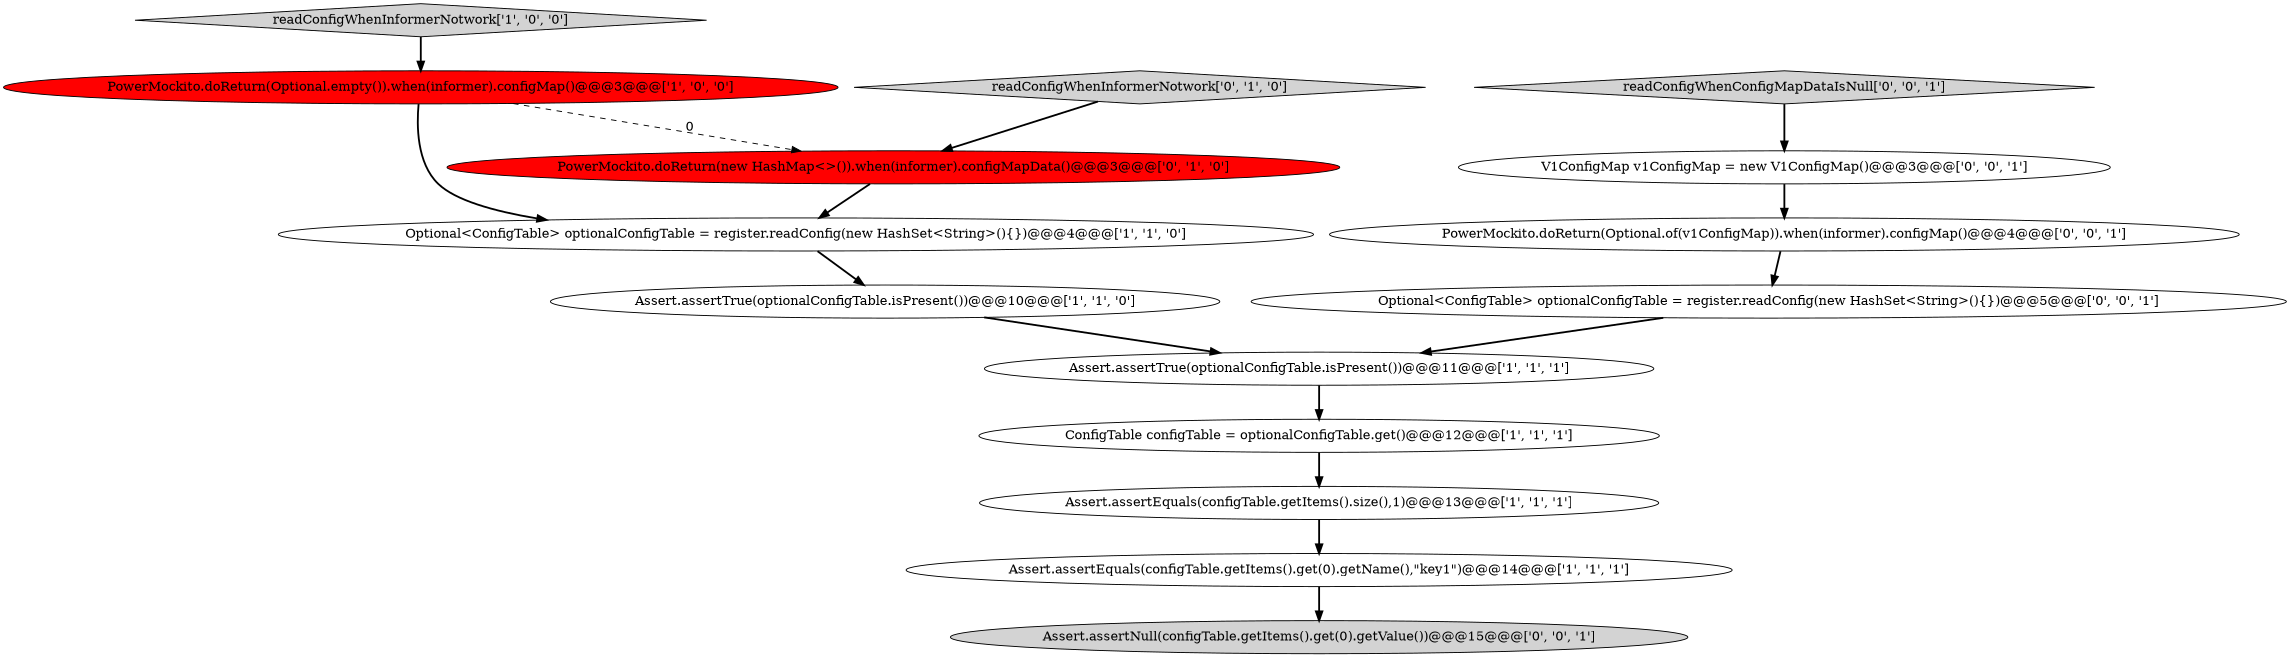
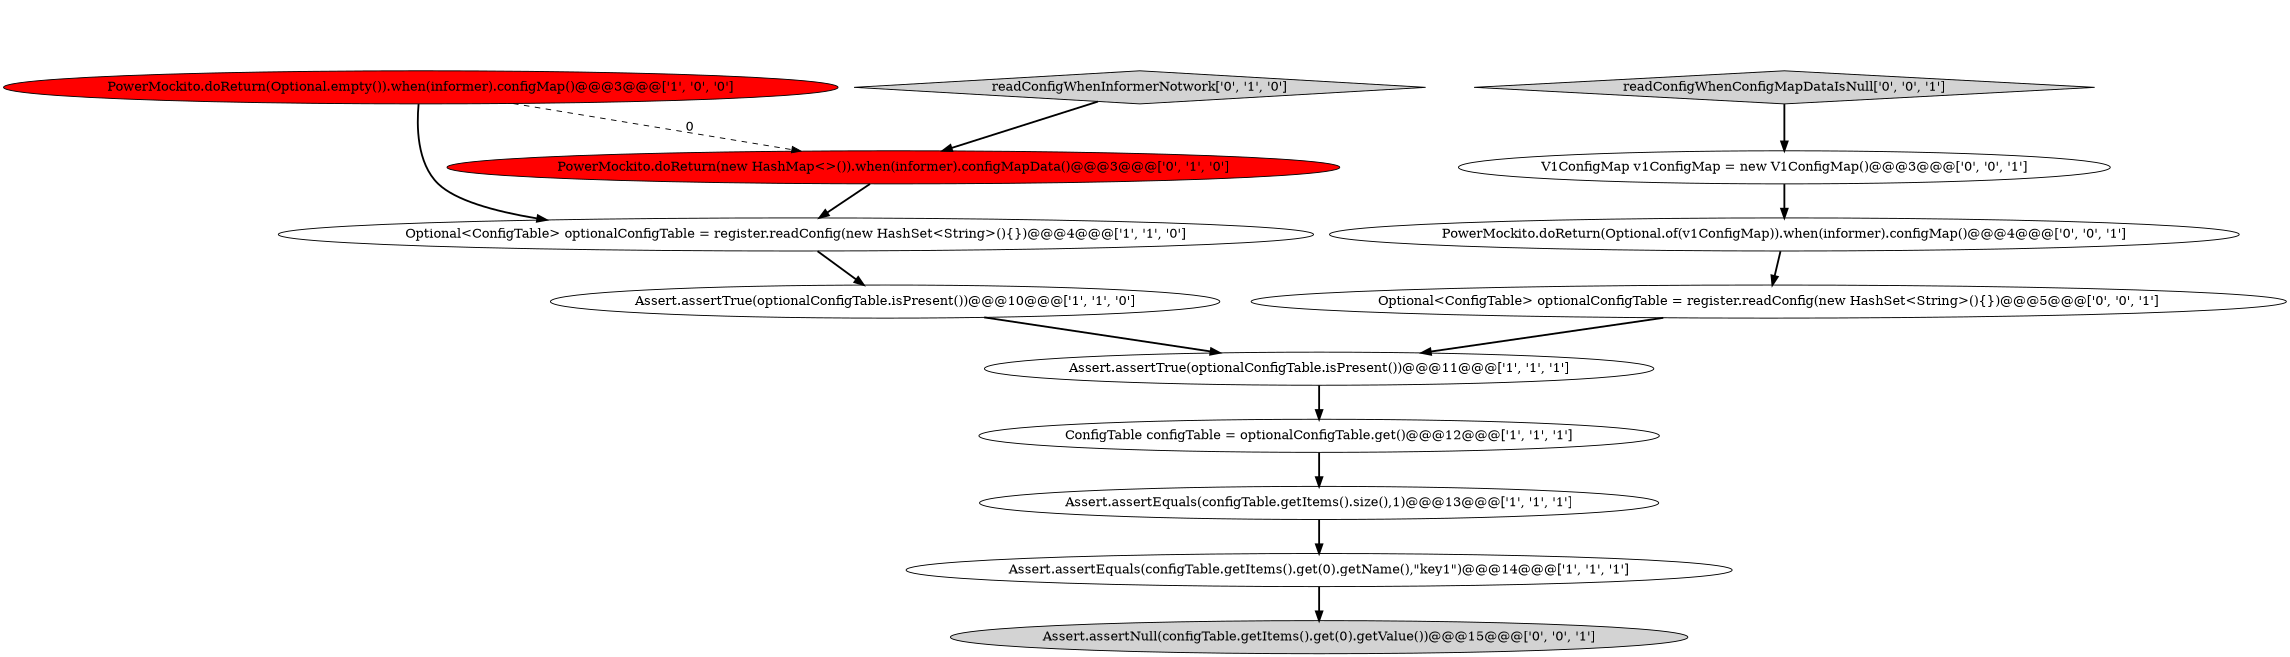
node "readConfigWhenInformerNotwork['1', '0', '0']": removed
